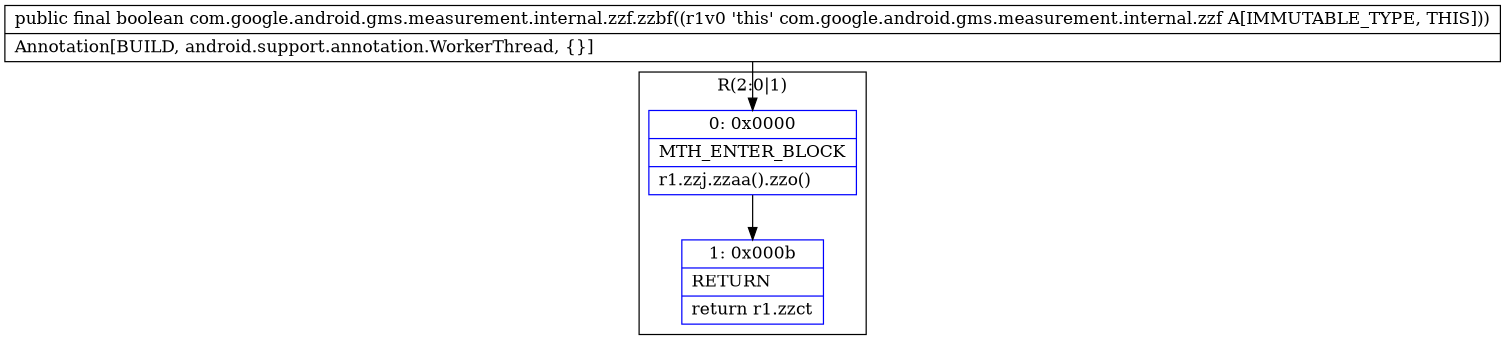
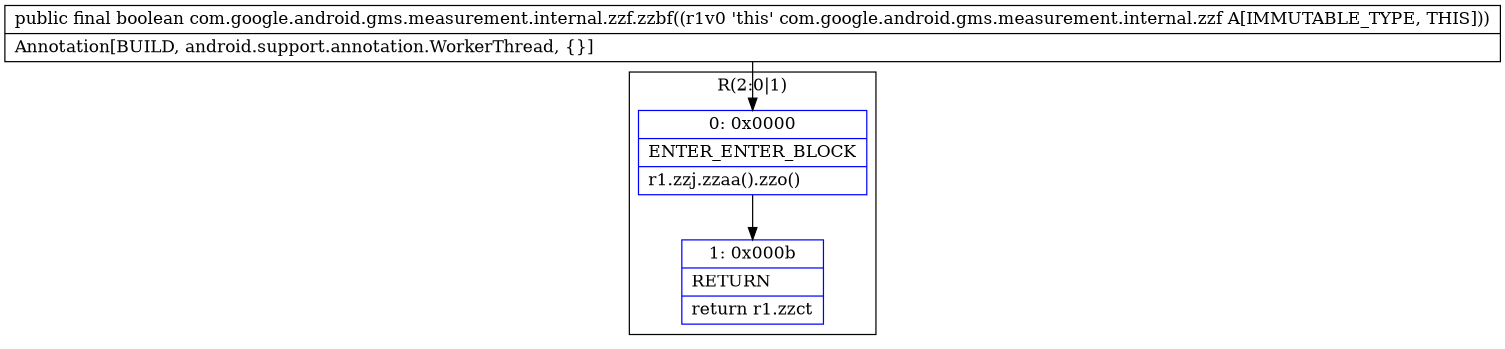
node "0: 0x0000": text "MTH_ENTER_BLOCK" -> "ENTER_ENTER_BLOCK"
